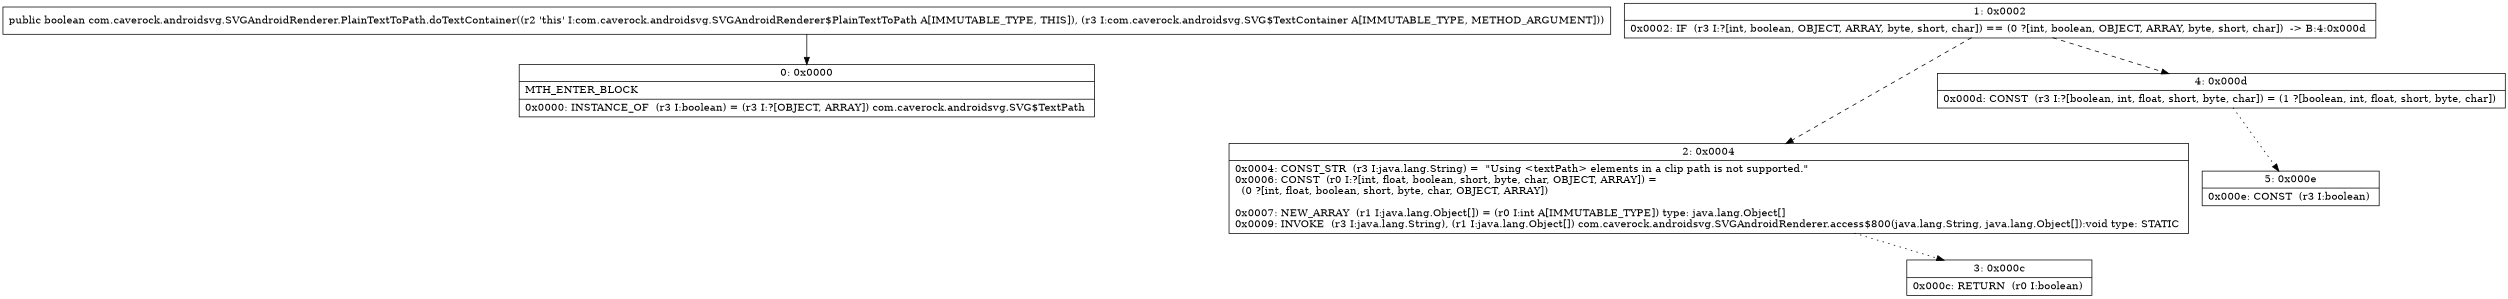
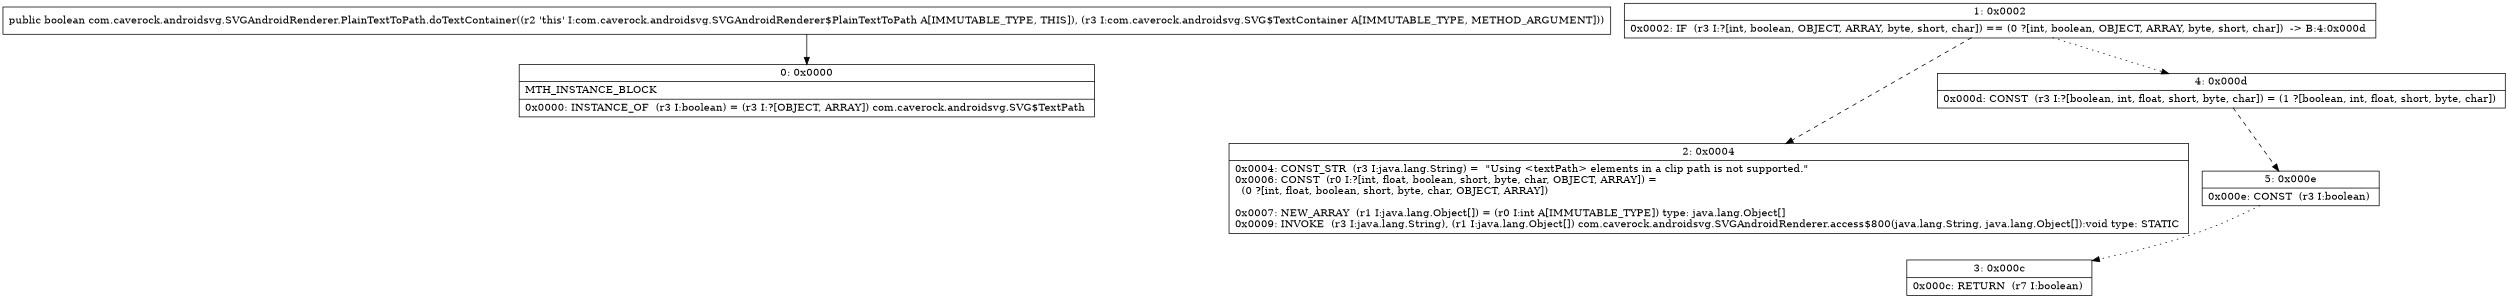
edge "1: 0x0002" -> "4: 0x000d": style dashed -> dotted
node "0: 0x0000": text "MTH_ENTER_BLOCK" -> "MTH_INSTANCE_BLOCK"
edge "4: 0x000d" -> "5: 0x000e": style dotted -> dashed
edge "2: 0x0004" -> "3: 0x000c": now "5: 0x000e" -> "3: 0x000c"
node "3: 0x000c": text "0x000c: RETURN  (r0 I:boolean)" -> "0x000c: RETURN  (r7 I:boolean)"
